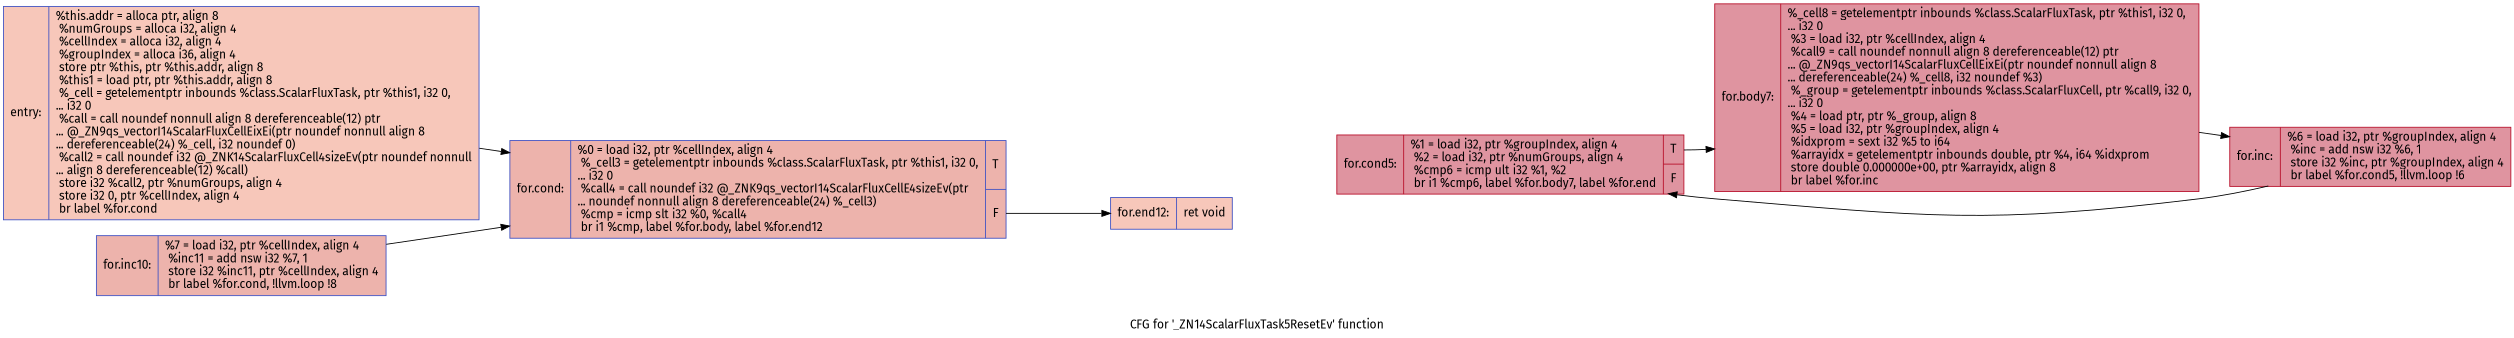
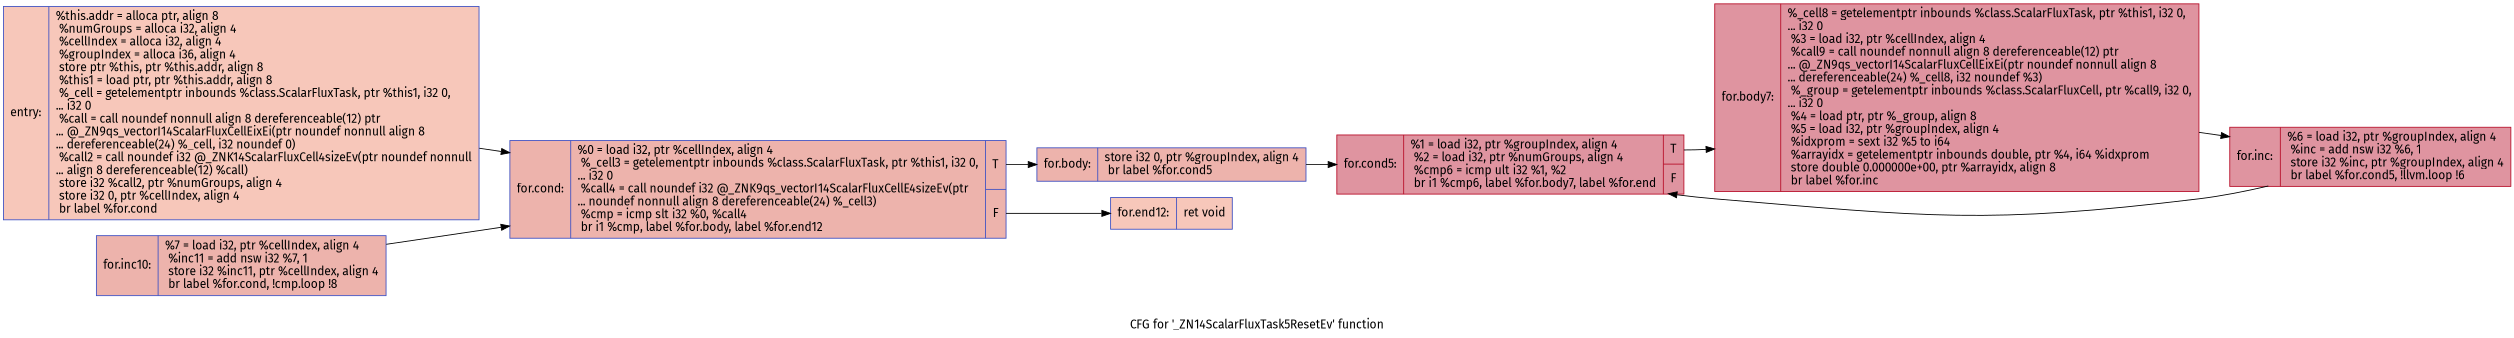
node "for.body:": added
node "for.inc10:": text "br label %for.cond, !llvm.loop !8" -> "br label %for.cond, !cmp.loop !8"
